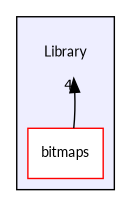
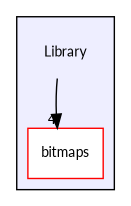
edge "bitmaps" -> "Library": reversed
